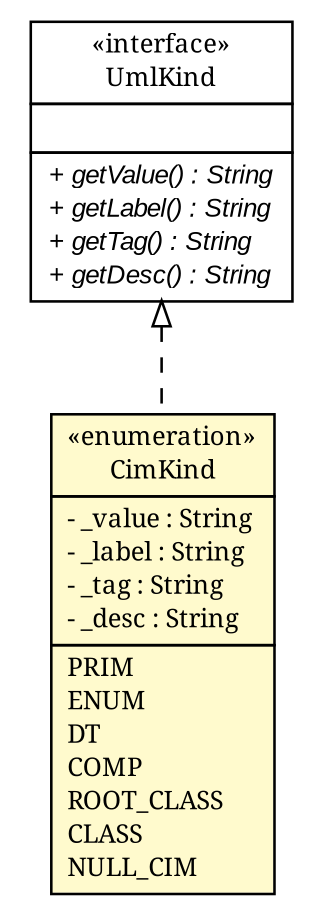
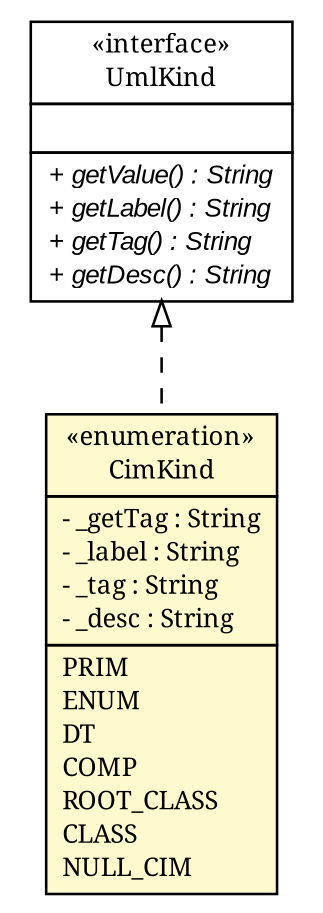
node "CimKind": text "- _value : String" -> "- _getTag : String"
